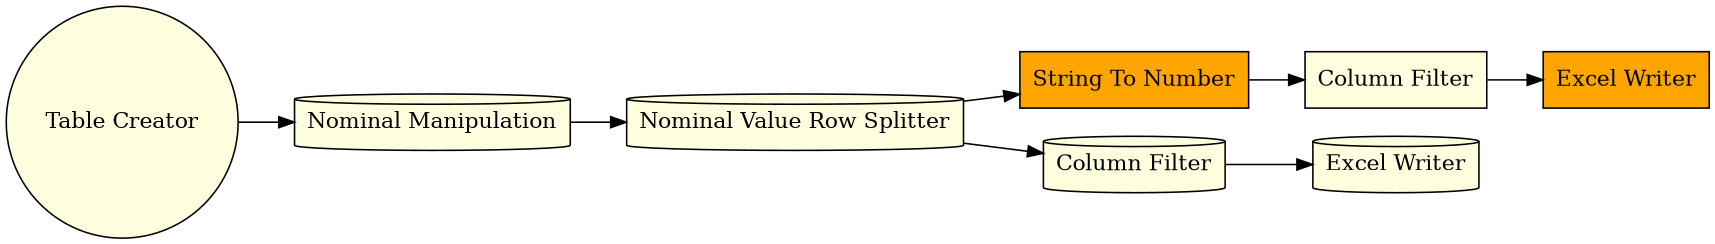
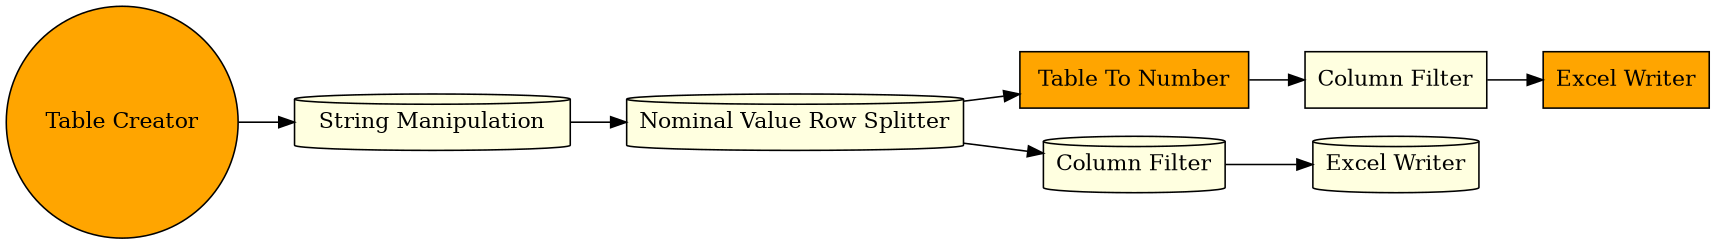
node "String To Number": label "String To Number" -> "Table To Number"
node "Table Creator": fillcolor lightyellow -> orange
node "Nominal Manipulation": label "Nominal Manipulation" -> "String Manipulation"
